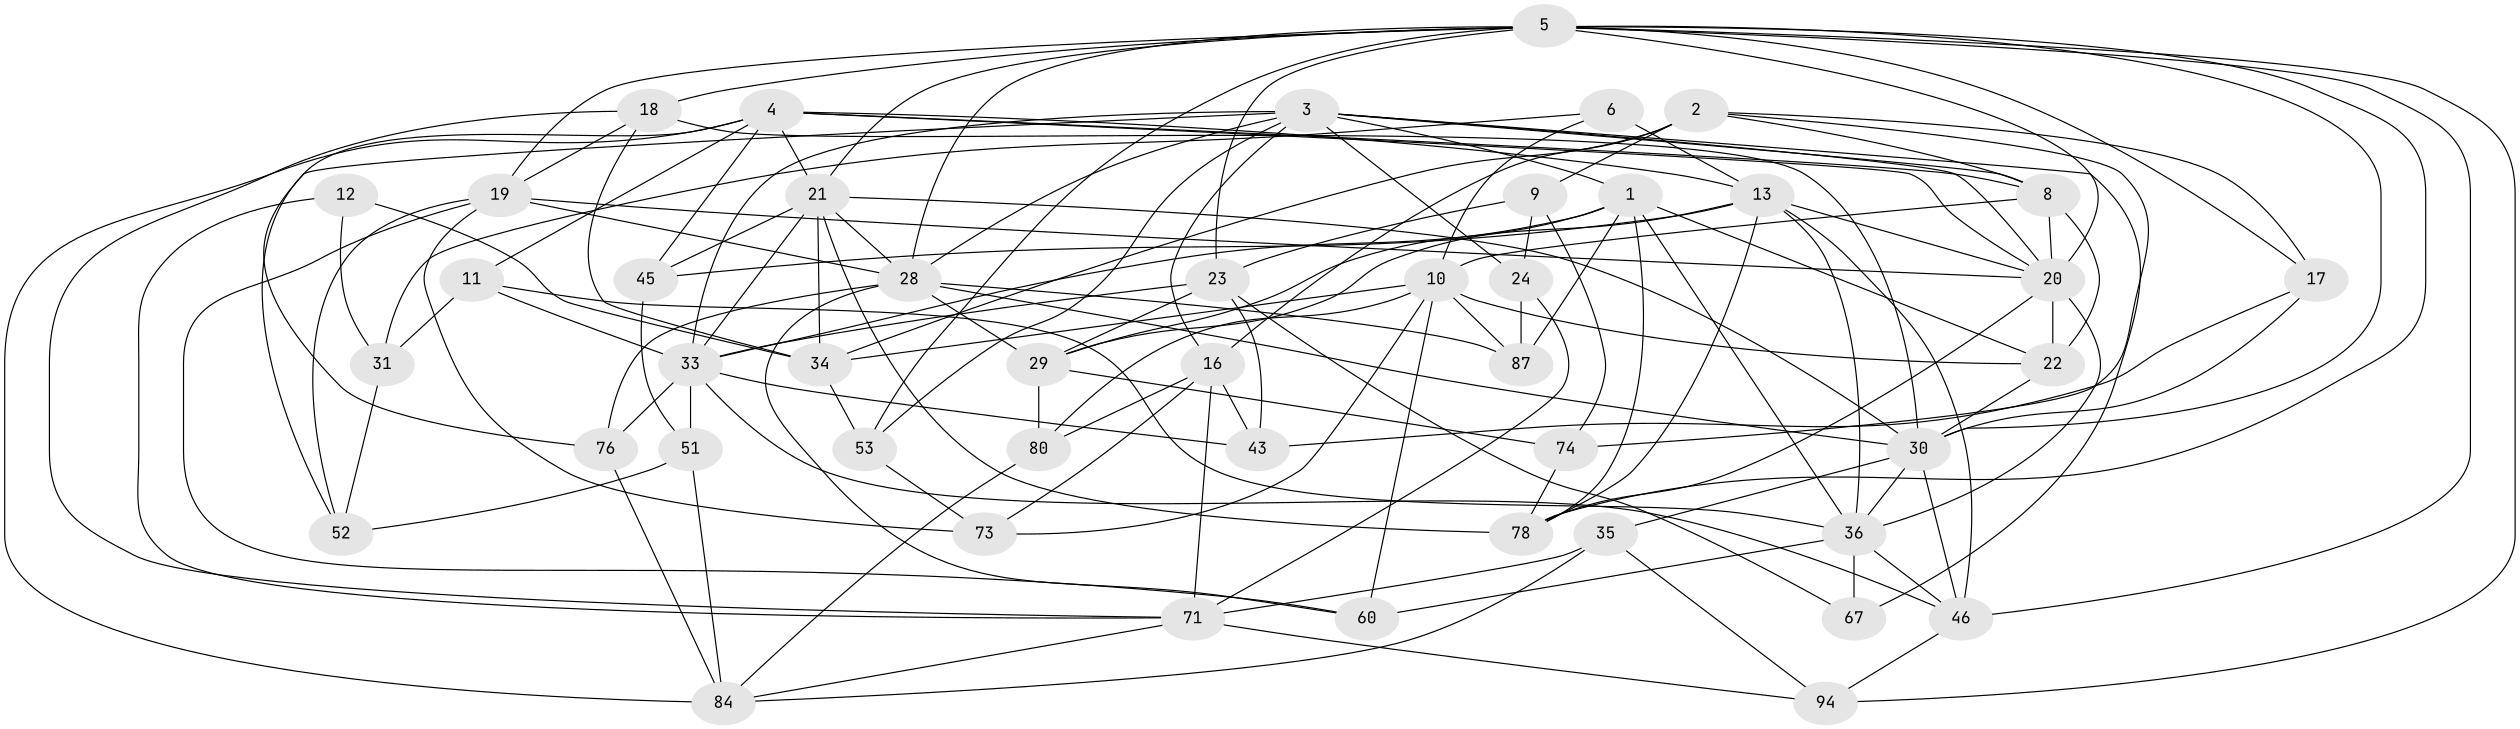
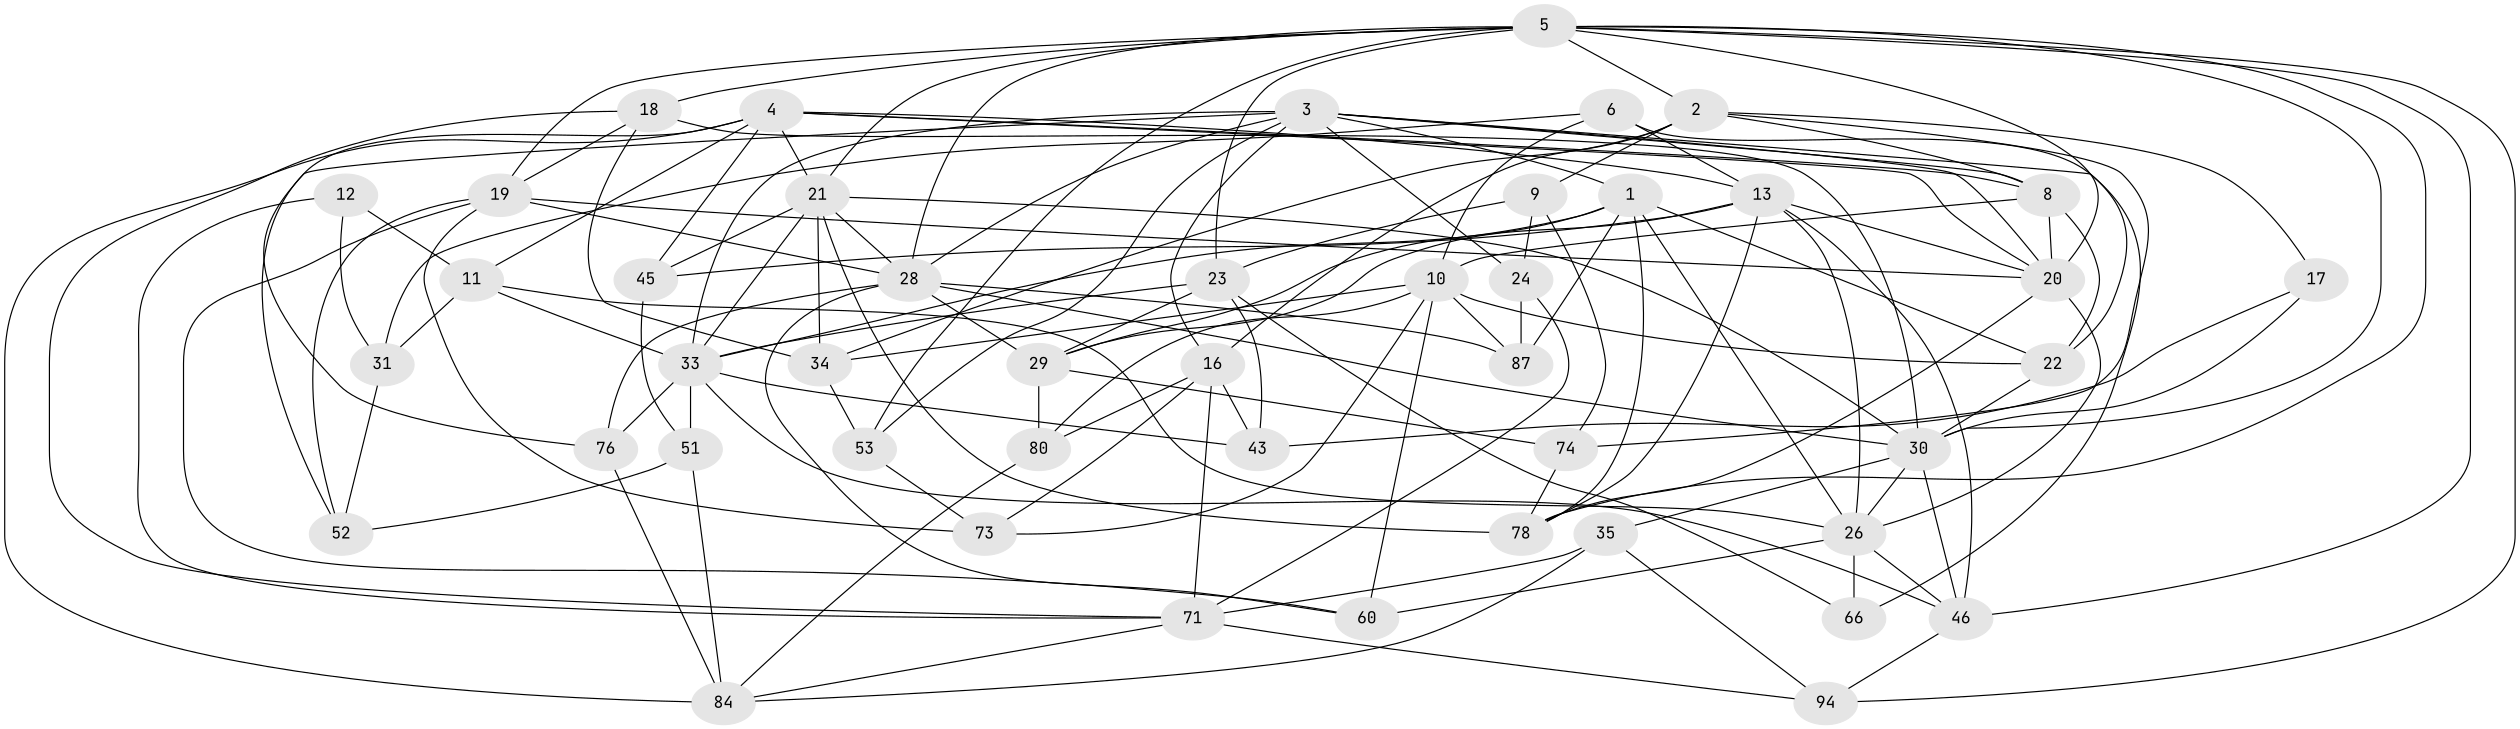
edge "5" -- "17": now "5" -- "2"
edge "12" -- "34": now "12" -- "11"
edge "20" -- "22": now "6" -- "22"
node "36": label "36" -> "26"
node "67": label "67" -> "66"
